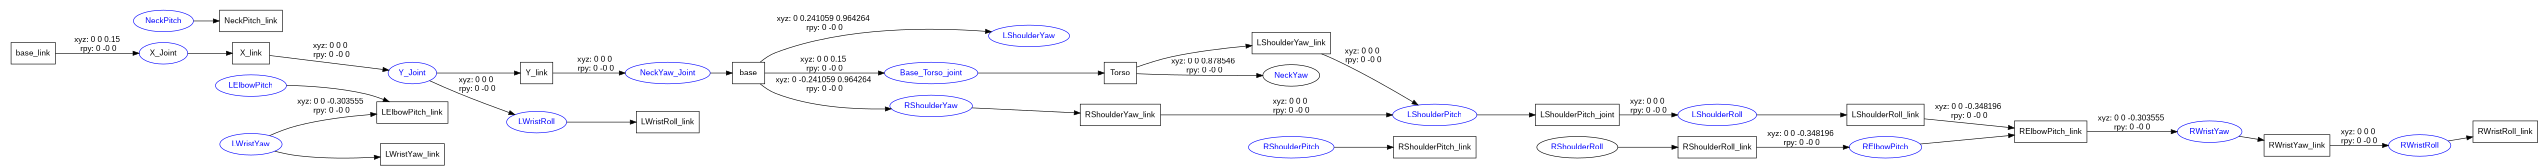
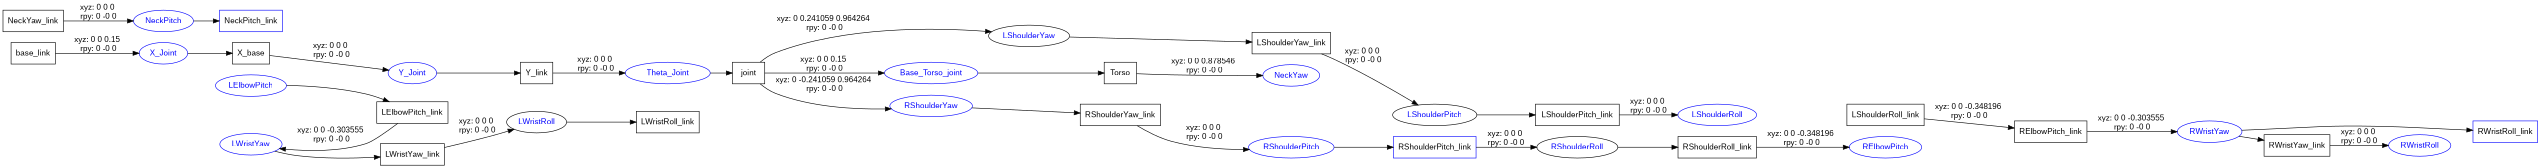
node "NeckYaw_link": added
node "NeckPitch_link": color black -> blue
node "LShoulderYaw": color blue -> black
node "X_Joint": fontcolor black -> blue
node "X_link": label "X_link" -> "X_base"
edge "Torso" -> "LShoulderYaw_link": now "LShoulderYaw" -> "LShoulderYaw_link"
node "NeckYaw_Joint": label "NeckYaw_Joint" -> "Theta_Joint"
node "base": label "base" -> "joint"
node "NeckYaw": color black -> blue
edge "Y_Joint" -> "LWristRoll": now "LWristYaw_link" -> "LWristRoll"
edge "RShoulderYaw_link" -> "LShoulderPitch": now "RShoulderYaw_link" -> "RShoulderPitch"
node "LShoulderPitch": color blue -> black
node "LShoulderPitch_joint": label "LShoulderPitch_joint" -> "LShoulderPitch_link"
edge "LShoulderRoll" -> "LShoulderRoll_link": removed
edge "LWristYaw" -> "LElbowPitch_link": reversed
node "LWristRoll": color blue -> black
node "RWristRoll_link": color black -> blue
edge "RWristRoll" -> "RWristRoll_link": now "RWristYaw" -> "RWristRoll_link"
edge "RElbowPitch" -> "RElbowPitch_link": removed
node "RShoulderPitch_link": color black -> blue
edge "RShoulderPitch_link" -> "RShoulderRoll": added, label "xyz: 0 0 0 rpy: 0 -0 0"
